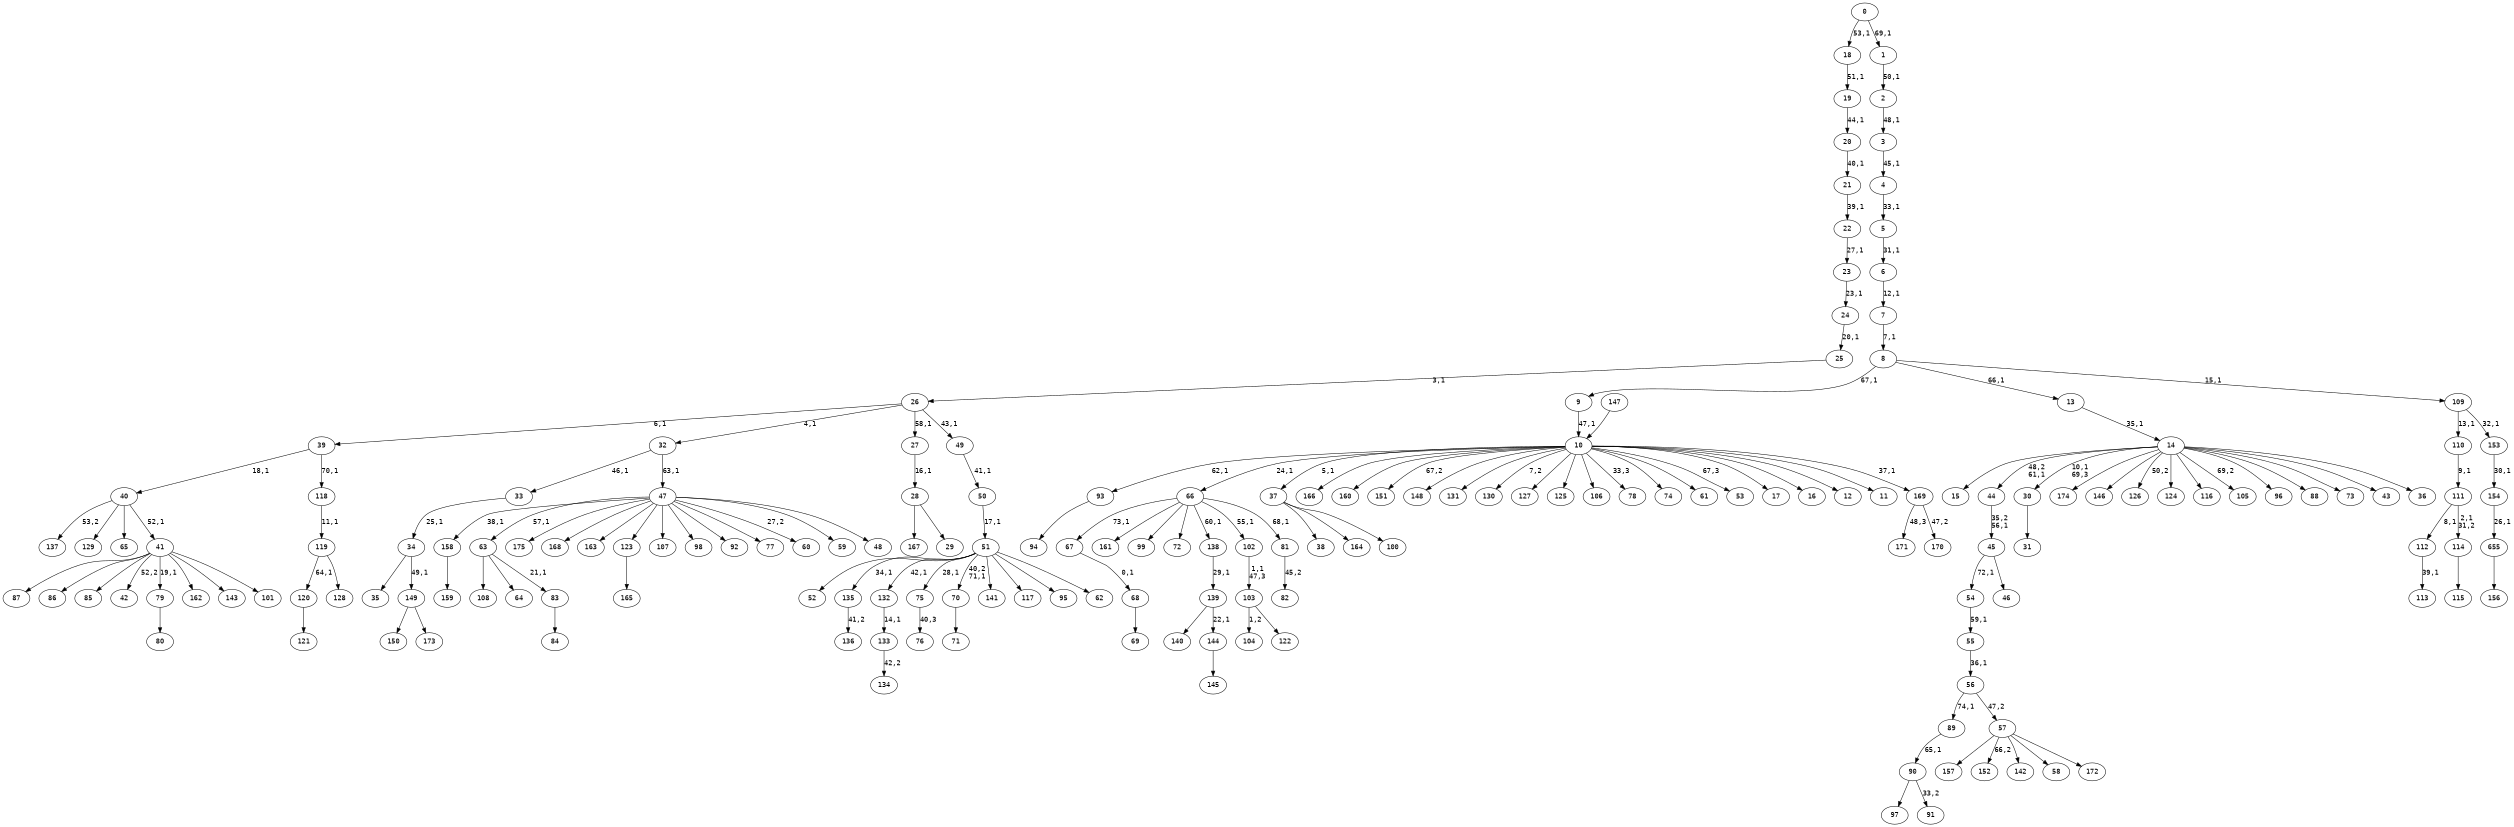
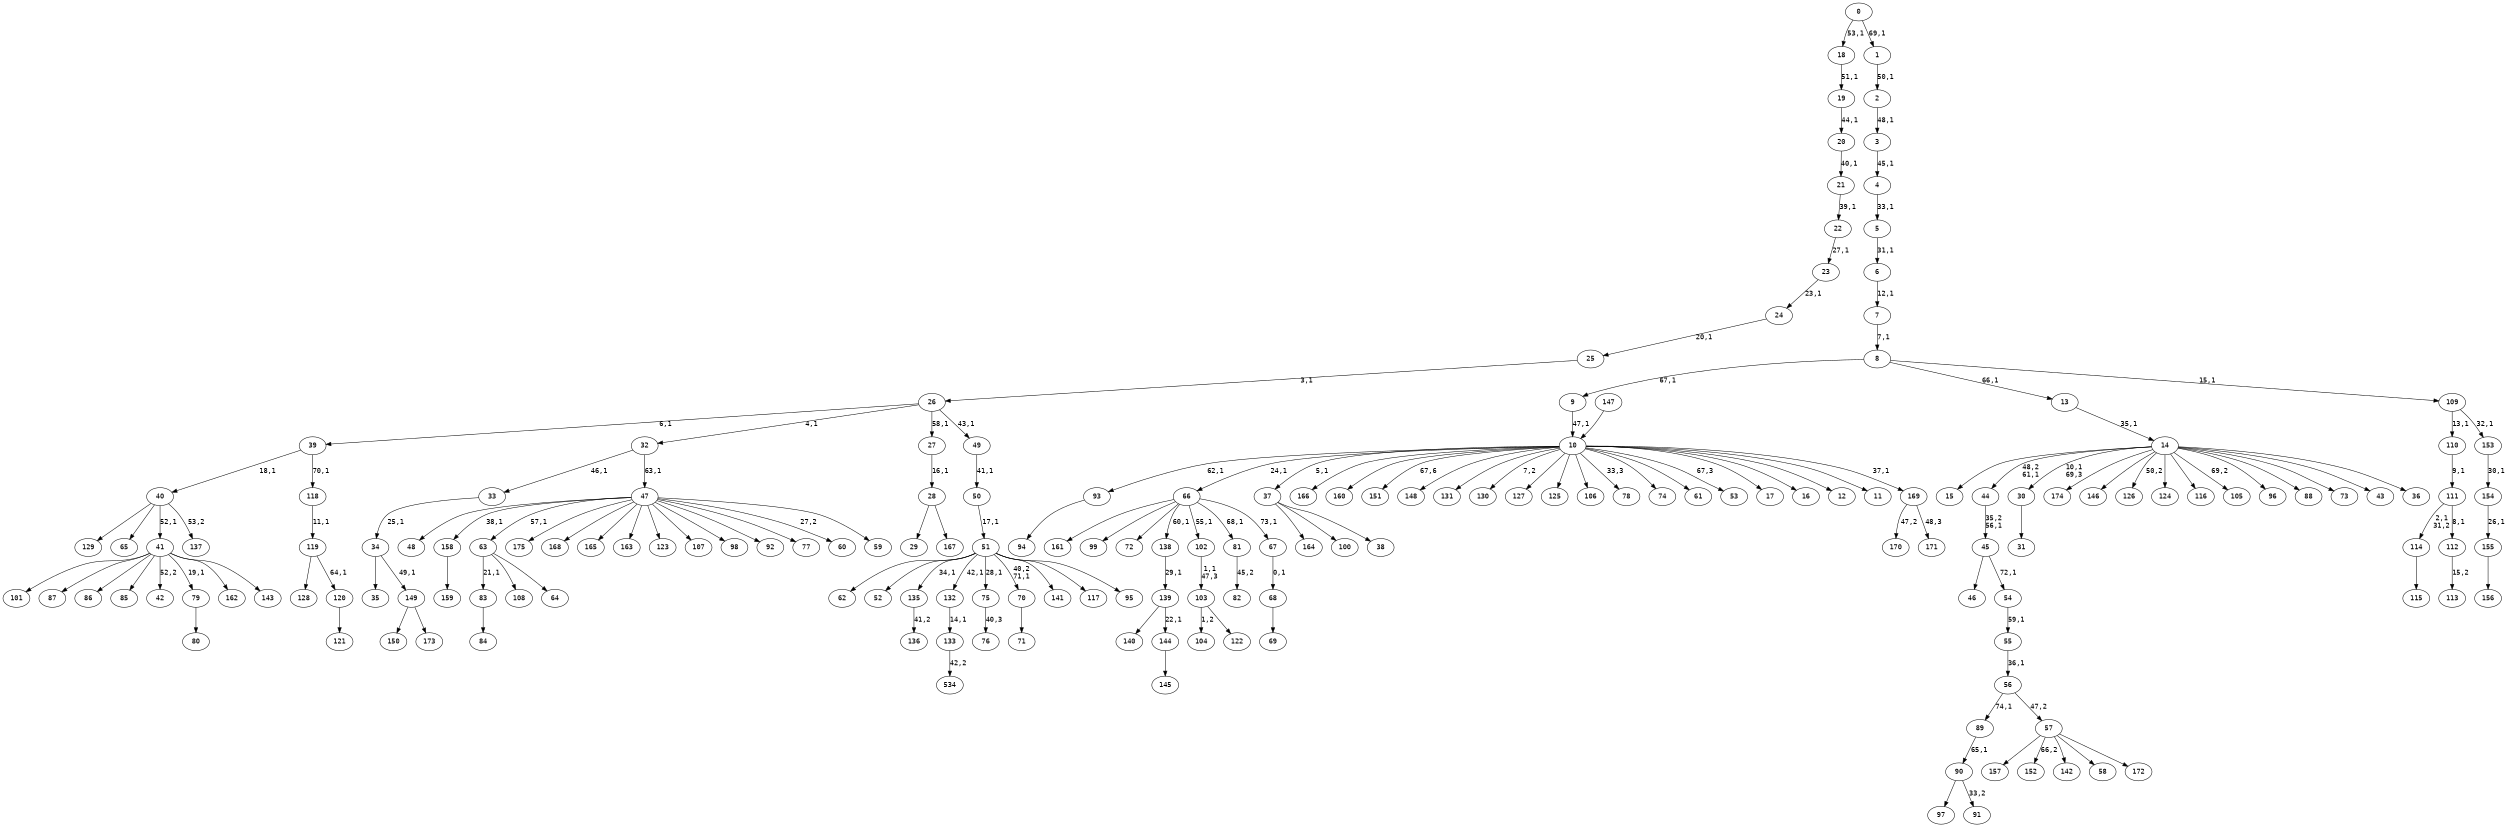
edge "10" -> "151": label "67,2" -> "67,6"
node "655": label "655" -> "155"
edge "123" -> "165": now "47" -> "165"
edge "112" -> "113": label "39,1" -> "15,2"
node "134": label "134" -> "534"
